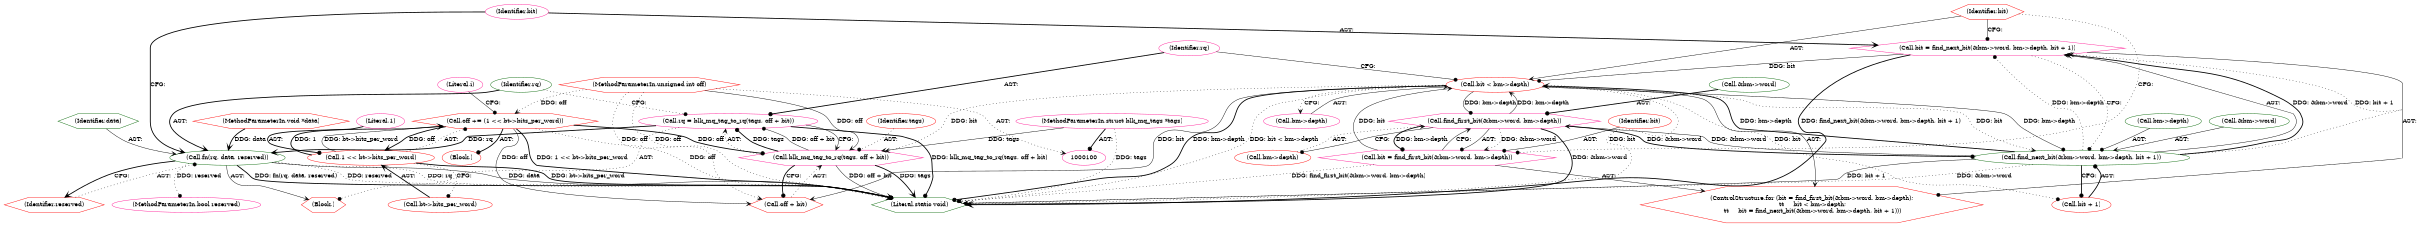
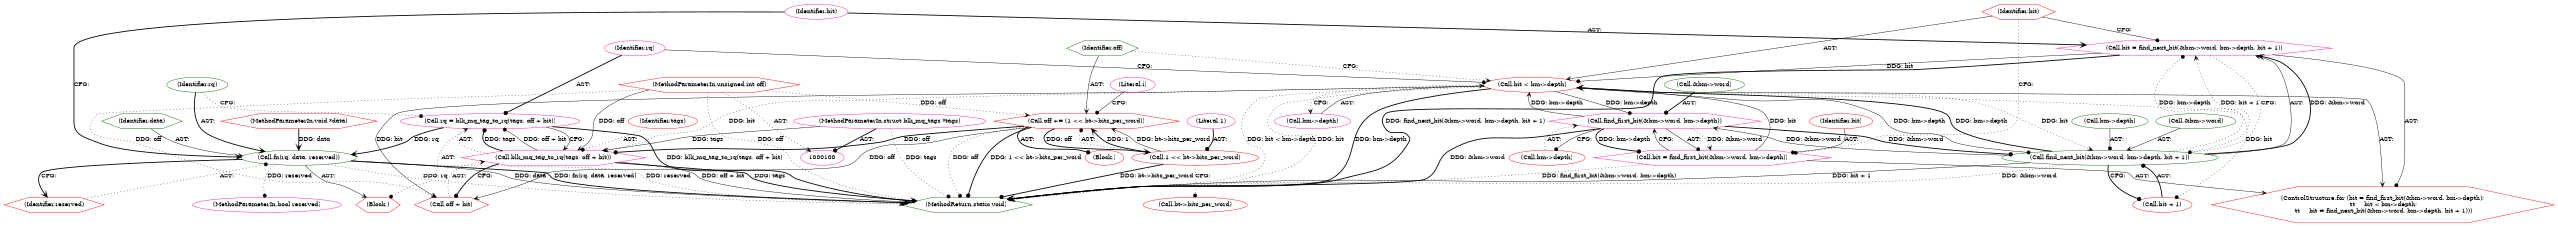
node "(Identifier,off)": added
edge "(Call,bt->bits_per_word)" -> "(Call,1 << bt->bits_per_word)": removed, label "AST:"
node "(Literal,static void)": label "(Literal,static void)" -> "(MethodReturn,static void)"
